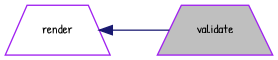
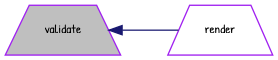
edge "validate" -> "render": reversed
